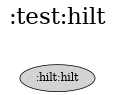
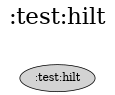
node ":hilt:hilt": label ":hilt:hilt" -> ":test:hilt"
